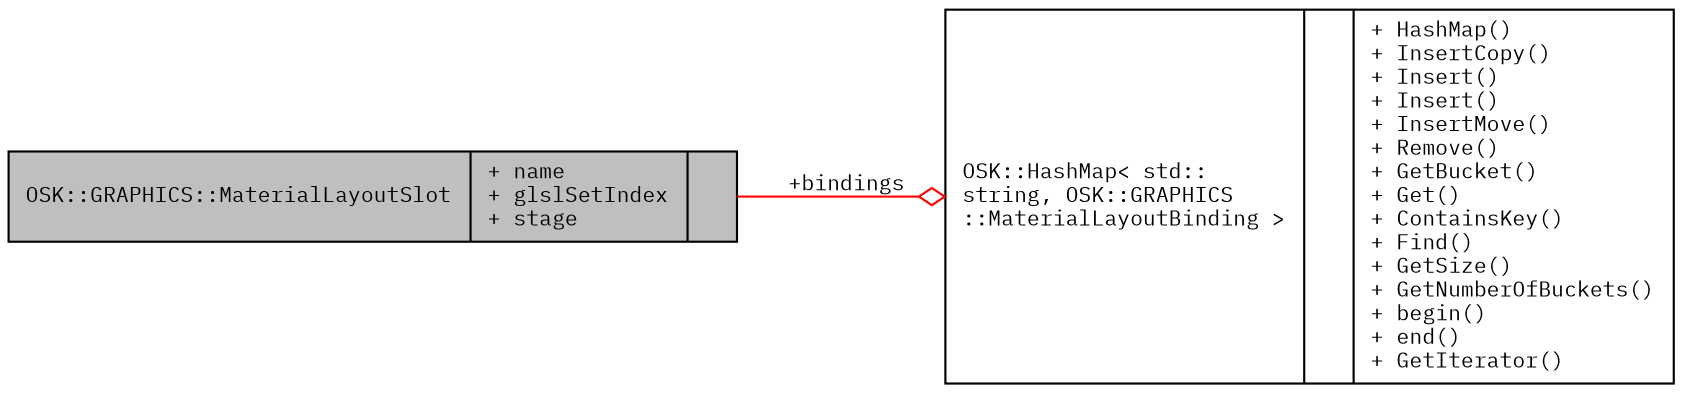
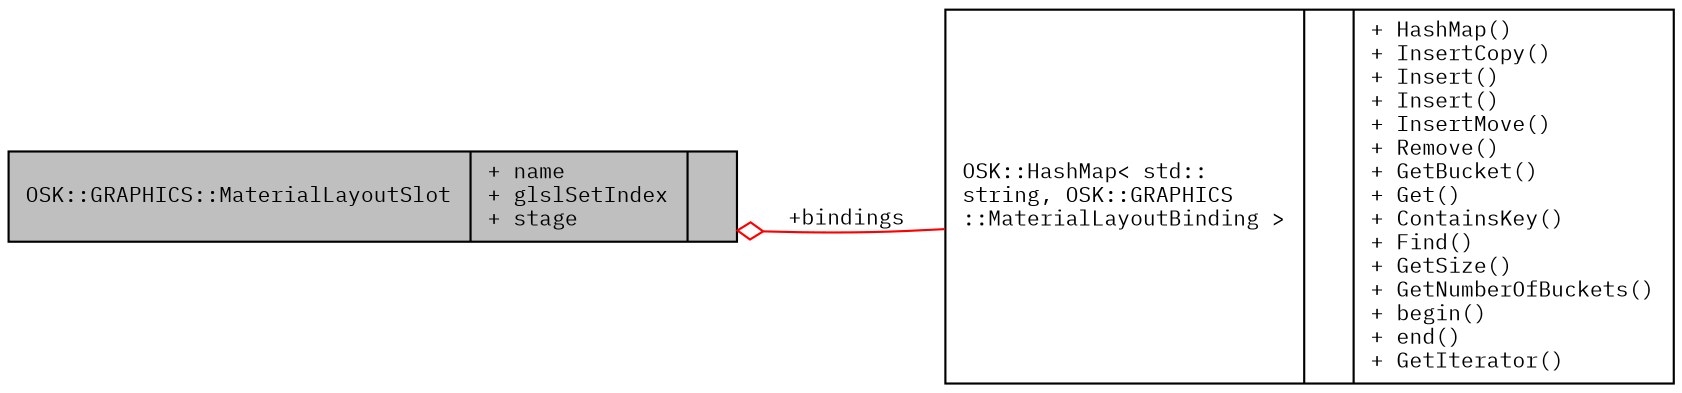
edge "OSK::GRAPHICS::MaterialLayoutSlot" -> "OSK::HashMap< std::": reversed
